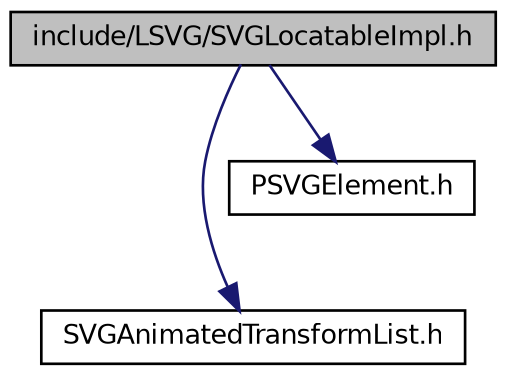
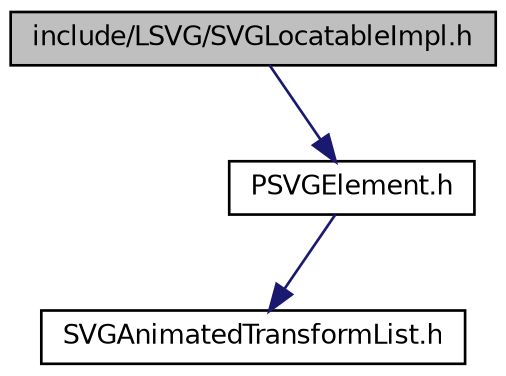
edge "include/LSVG/SVGLocatableImpl.h" -> "SVGAnimatedTransformList.h": now "PSVGElement.h" -> "SVGAnimatedTransformList.h"
